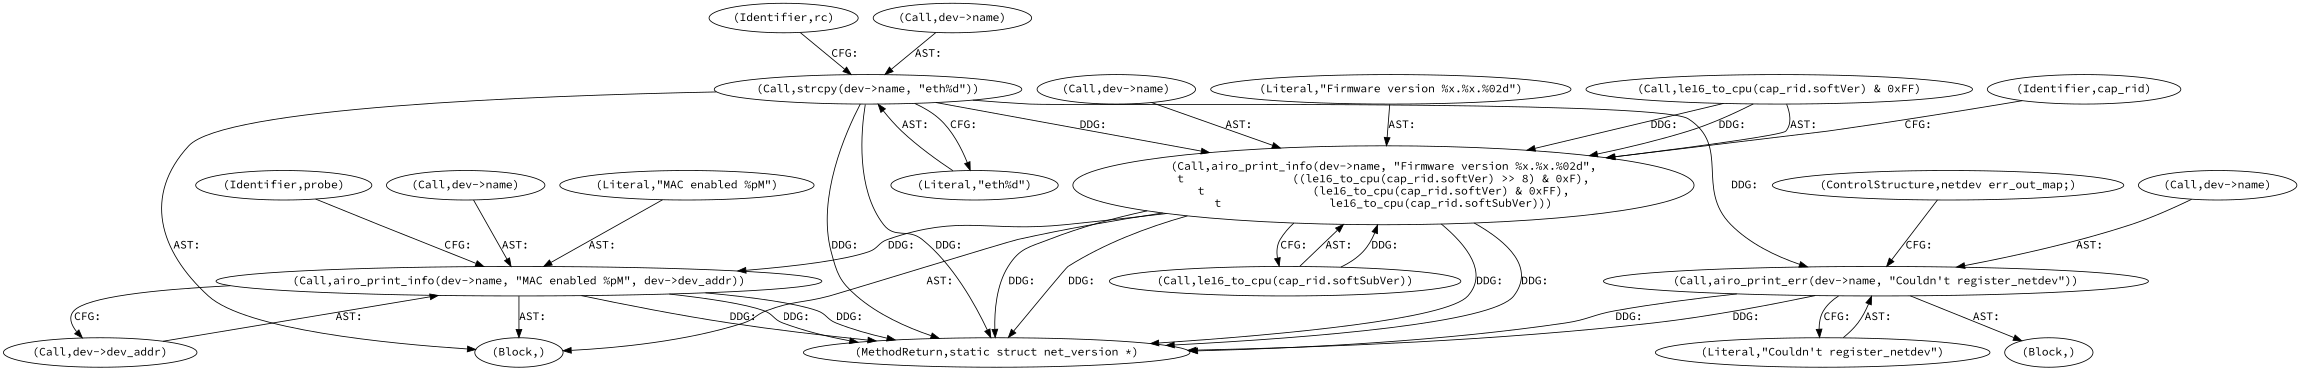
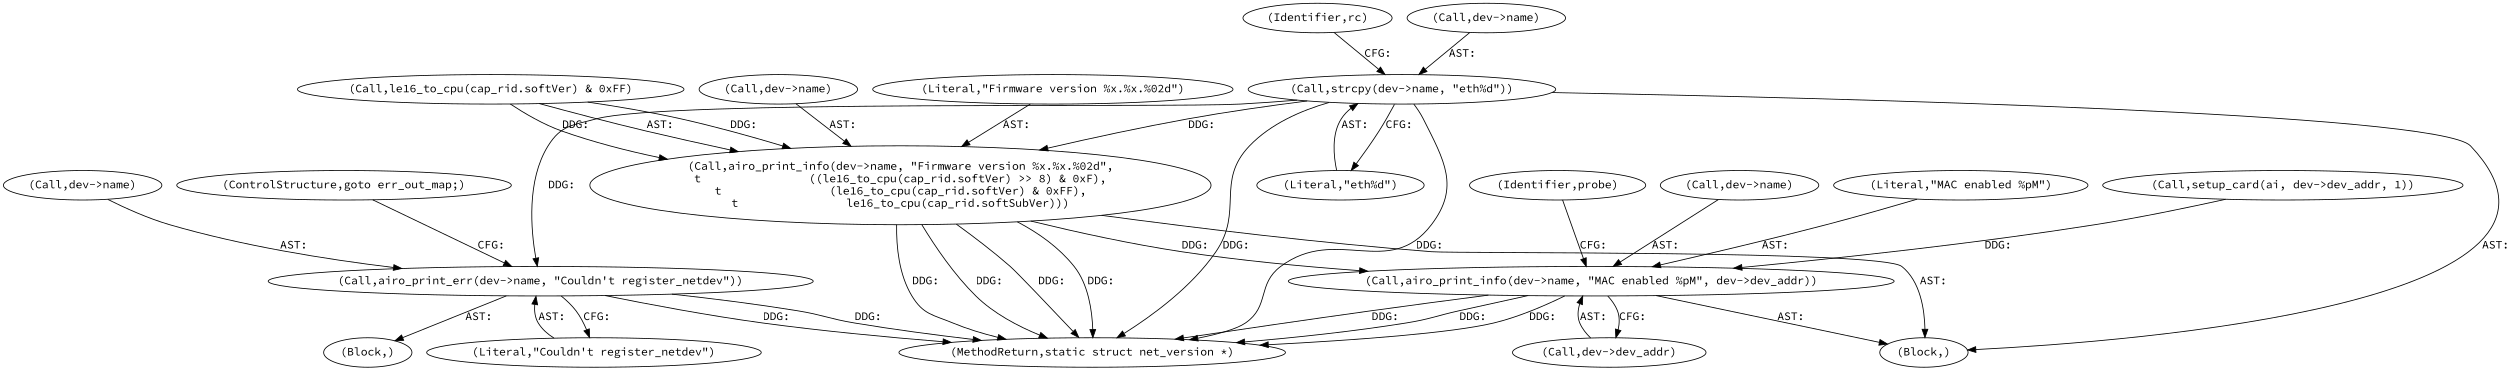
node "(Identifier,cap_rid)": removed
node "(ControlStructure,netdev err_out_map;)": label "(ControlStructure,netdev err_out_map;)" -> "(ControlStructure,goto err_out_map;)"
node "(Call,setup_card(ai, dev->dev_addr, 1))": added
node "(Call,le16_to_cpu(cap_rid.softSubVer))": removed
